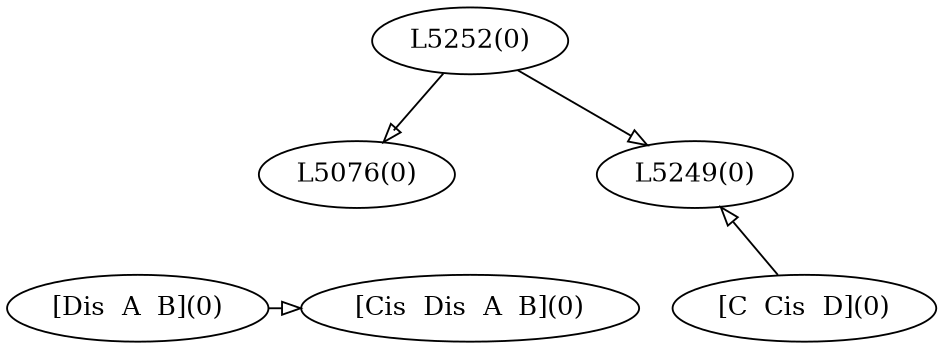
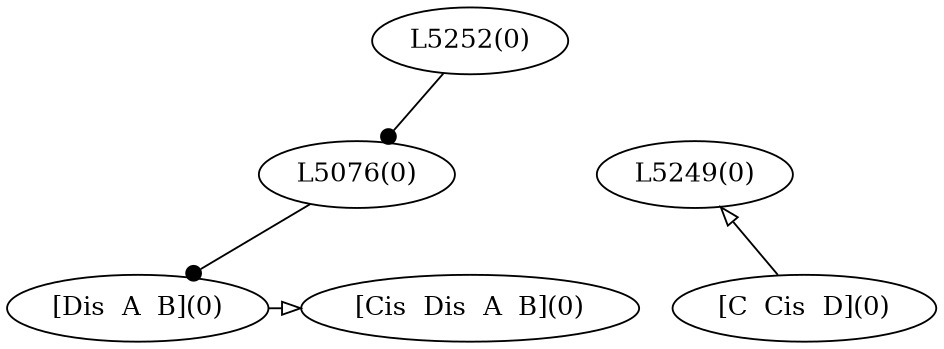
edge "L5252(0)" -> "L5076(0)": arrowhead onormal -> dot
edge "L5252(0)" -> "L5249(0)": removed
edge "L5076(0)" -> "[Dis  A  B](0)": added
